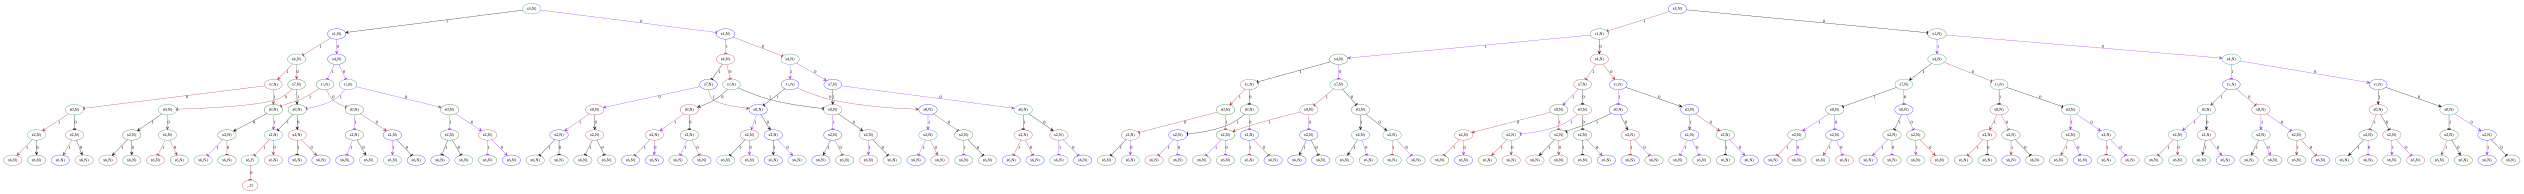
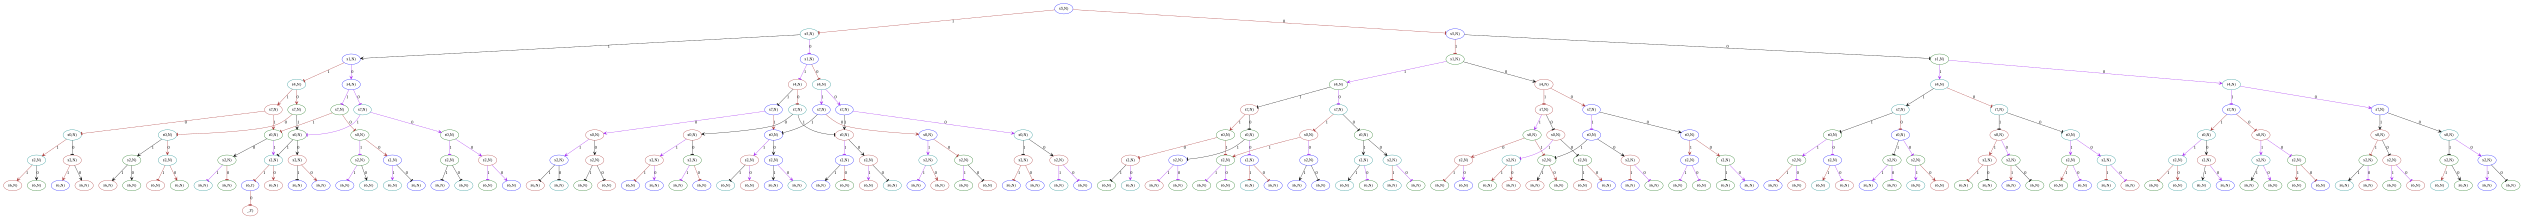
node "s3,N)": added
node "s6,Y)": color teal -> blue
